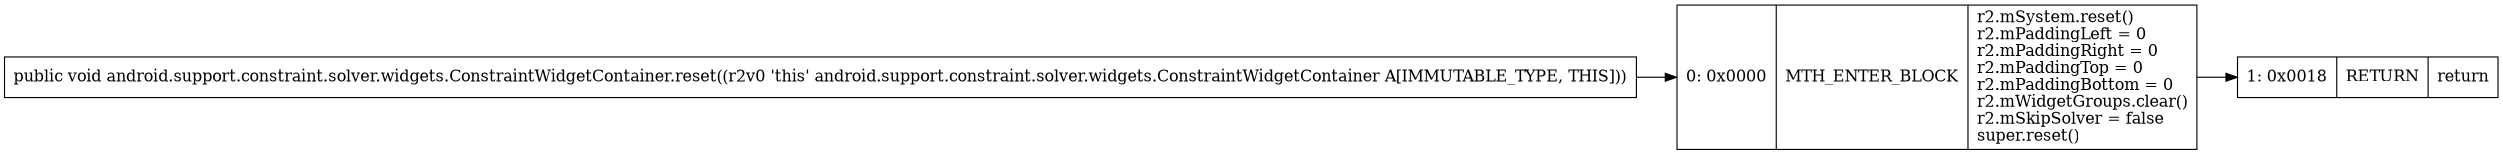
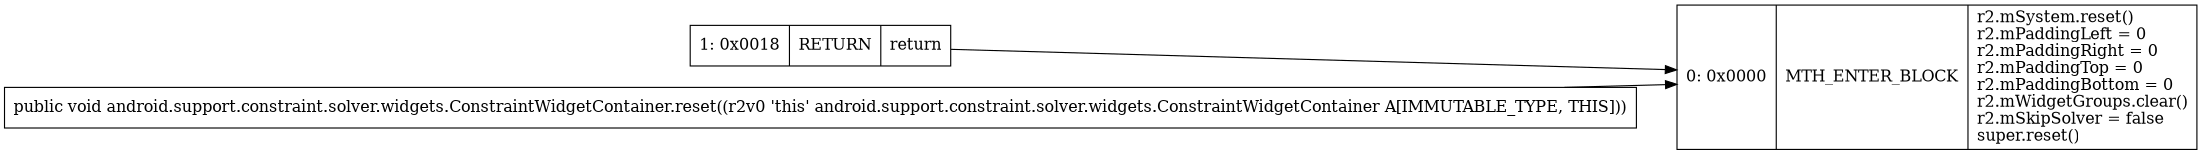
edge "0: 0x0000" -> "1: 0x0018": reversed
